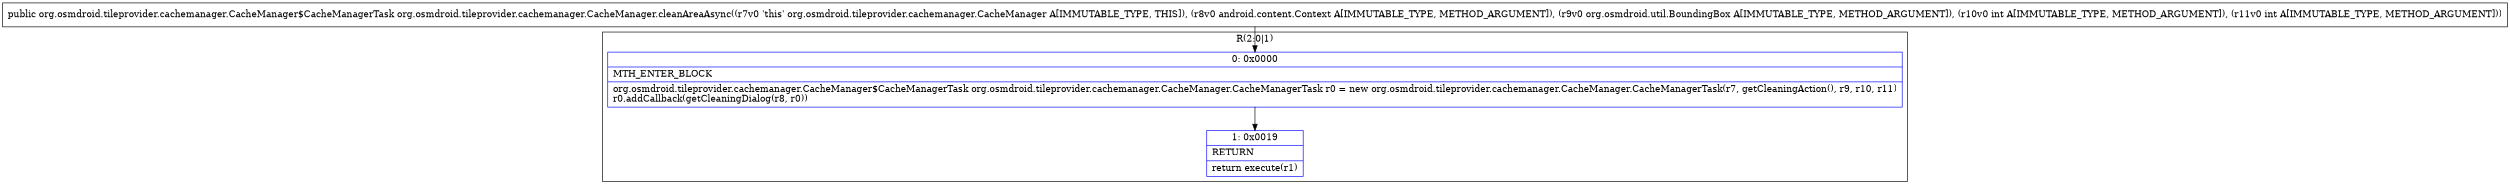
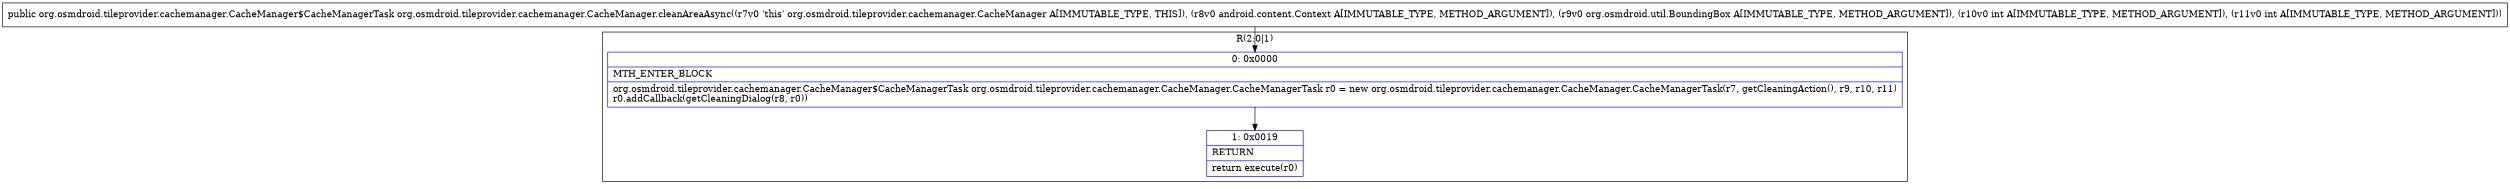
node "1: 0x0019": text "return execute(r1)" -> "return execute(r0)"
